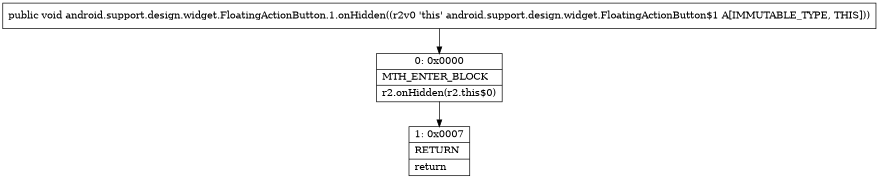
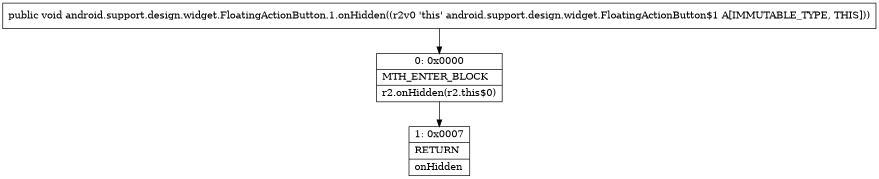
node "1: 0x0007": text "return" -> "onHidden"
